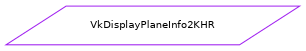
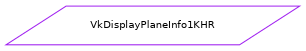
node "VkDisplayPlaneInfo2KHR": label "VkDisplayPlaneInfo2KHR" -> "VkDisplayPlaneInfo1KHR"
